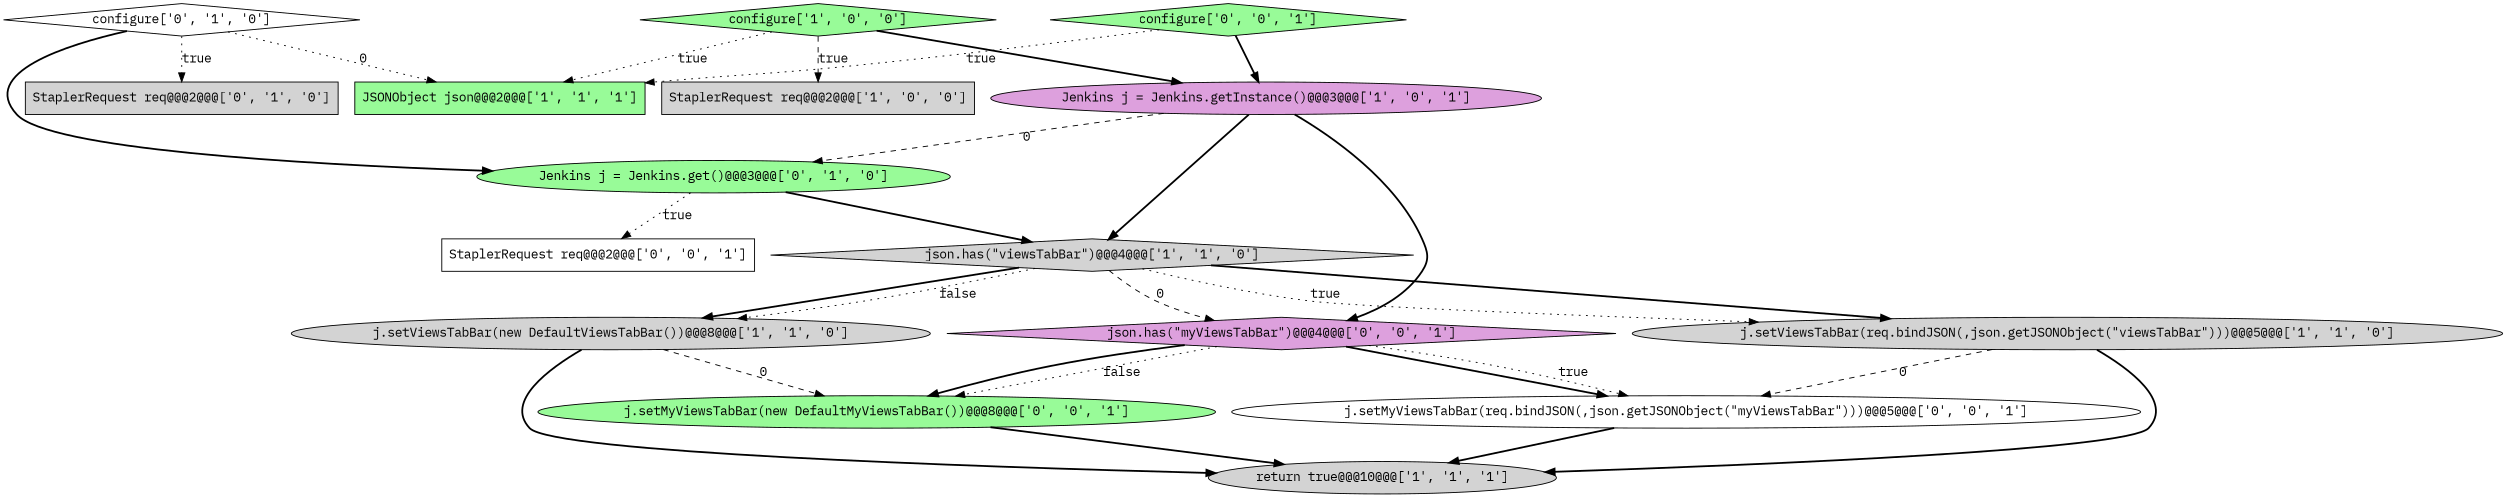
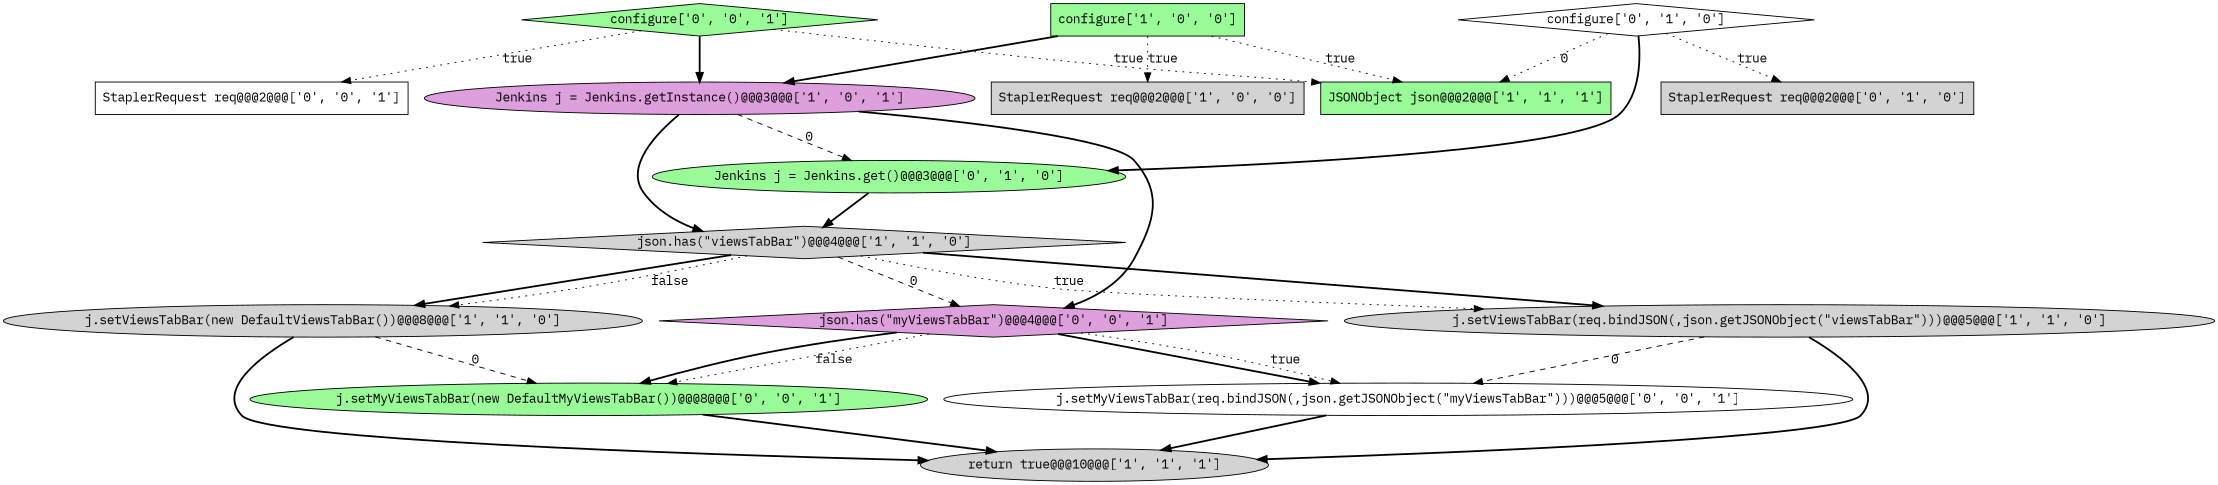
node "configure['1', '0', '0']": shape diamond -> box
edge "configure['1', '0', '0']" -> "StaplerRequest req@@@2@@@['1', '0', '0']": style dashed -> dotted
edge "Jenkins j = Jenkins.get()@@@3@@@['0', '1', '0']" -> "StaplerRequest req@@@2@@@['0', '0', '1']": now "configure['0', '0', '1']" -> "StaplerRequest req@@@2@@@['0', '0', '1']"
